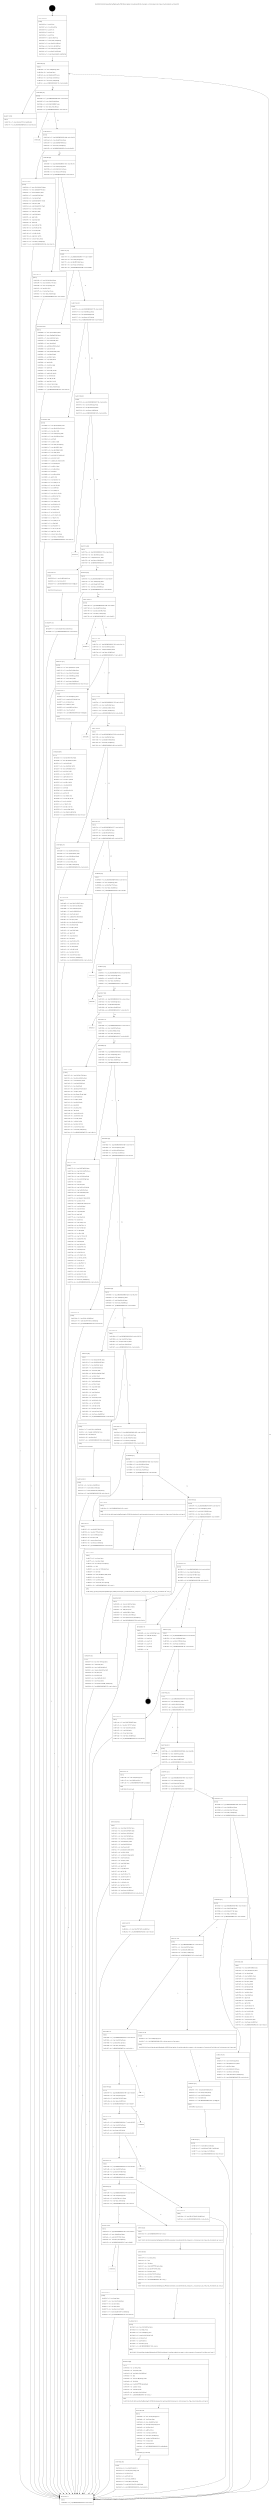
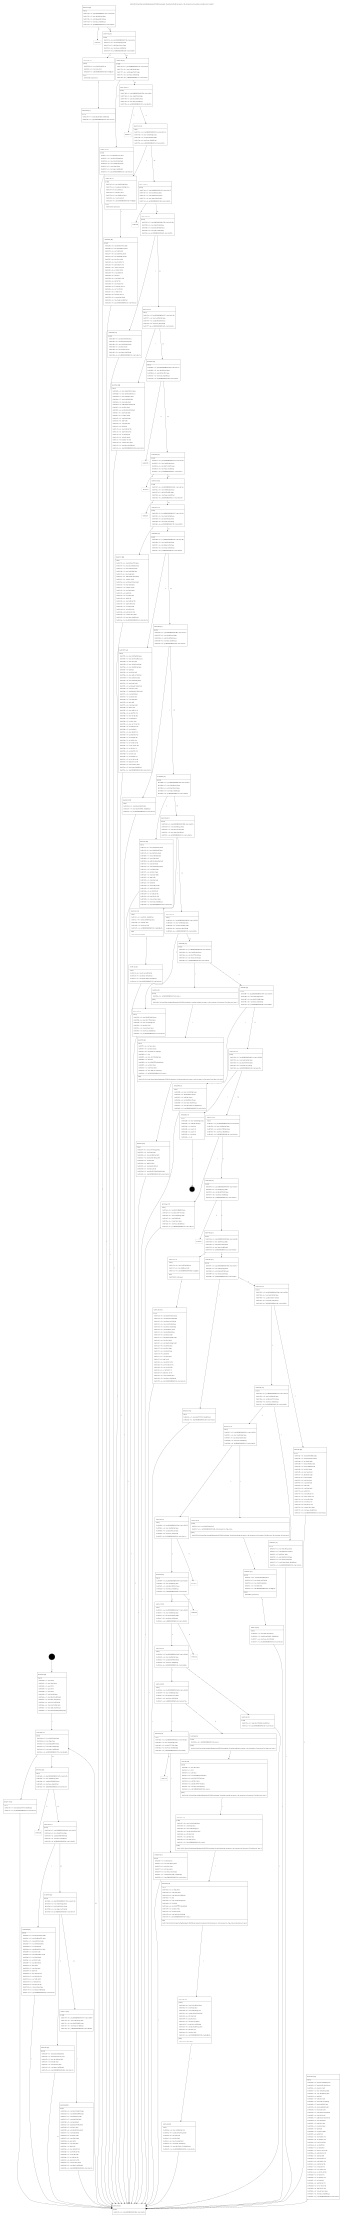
node "0x40172a [22]": removed
